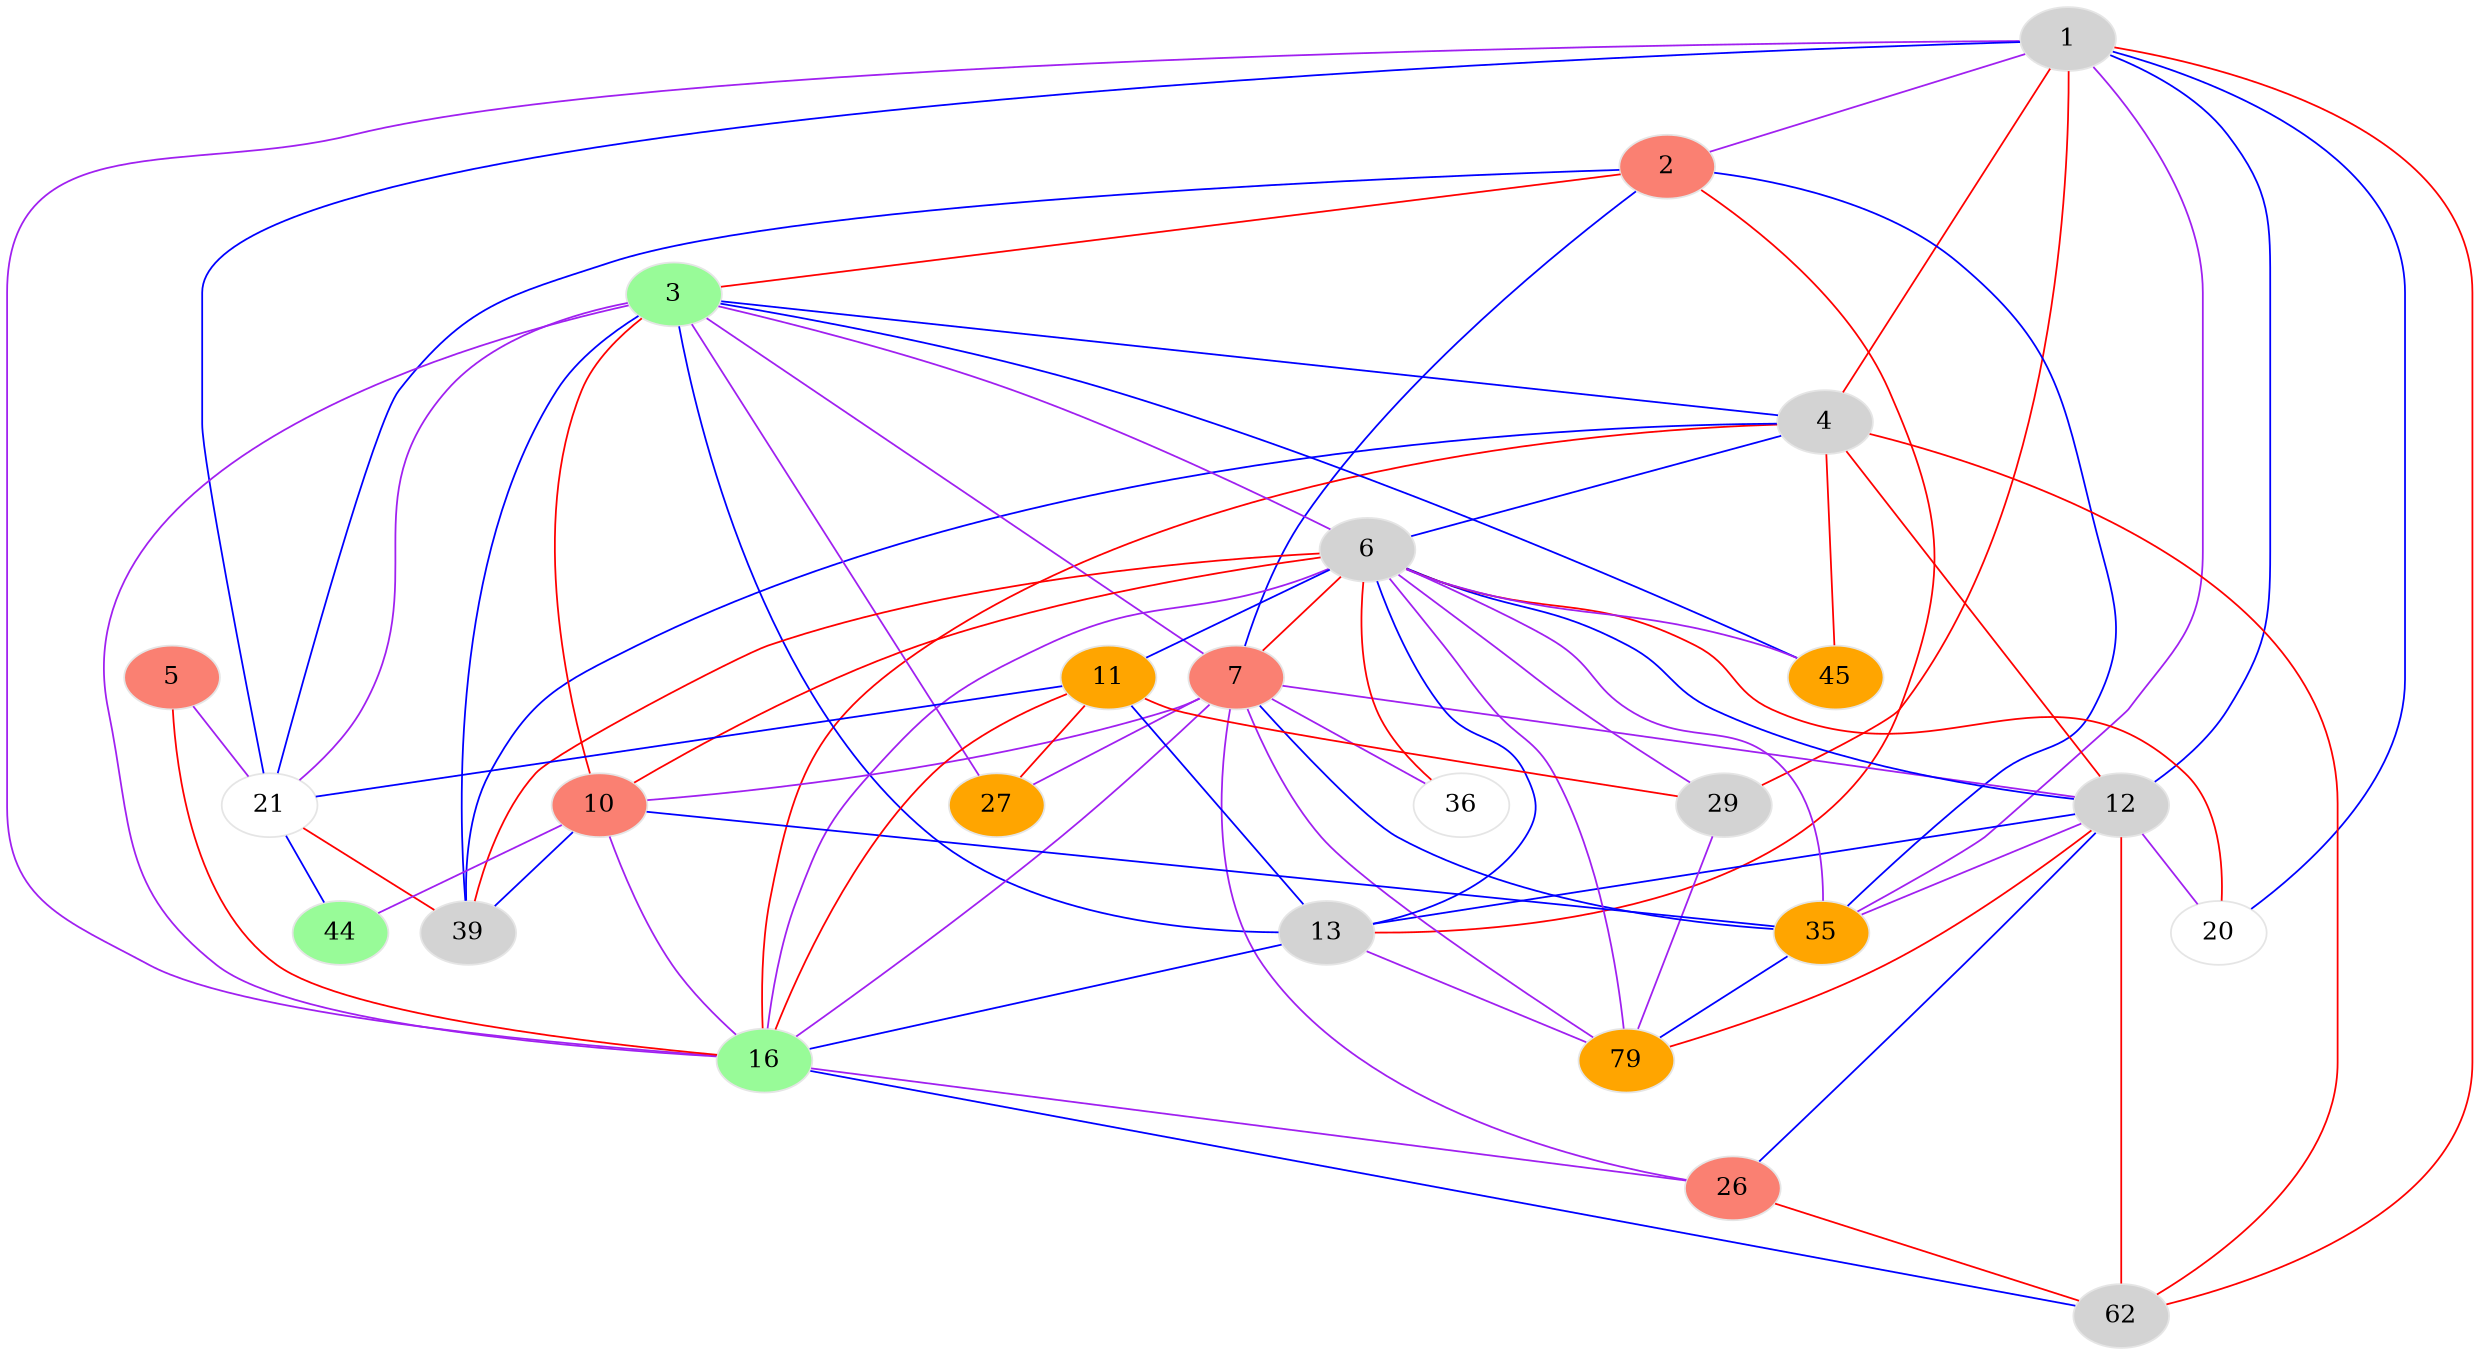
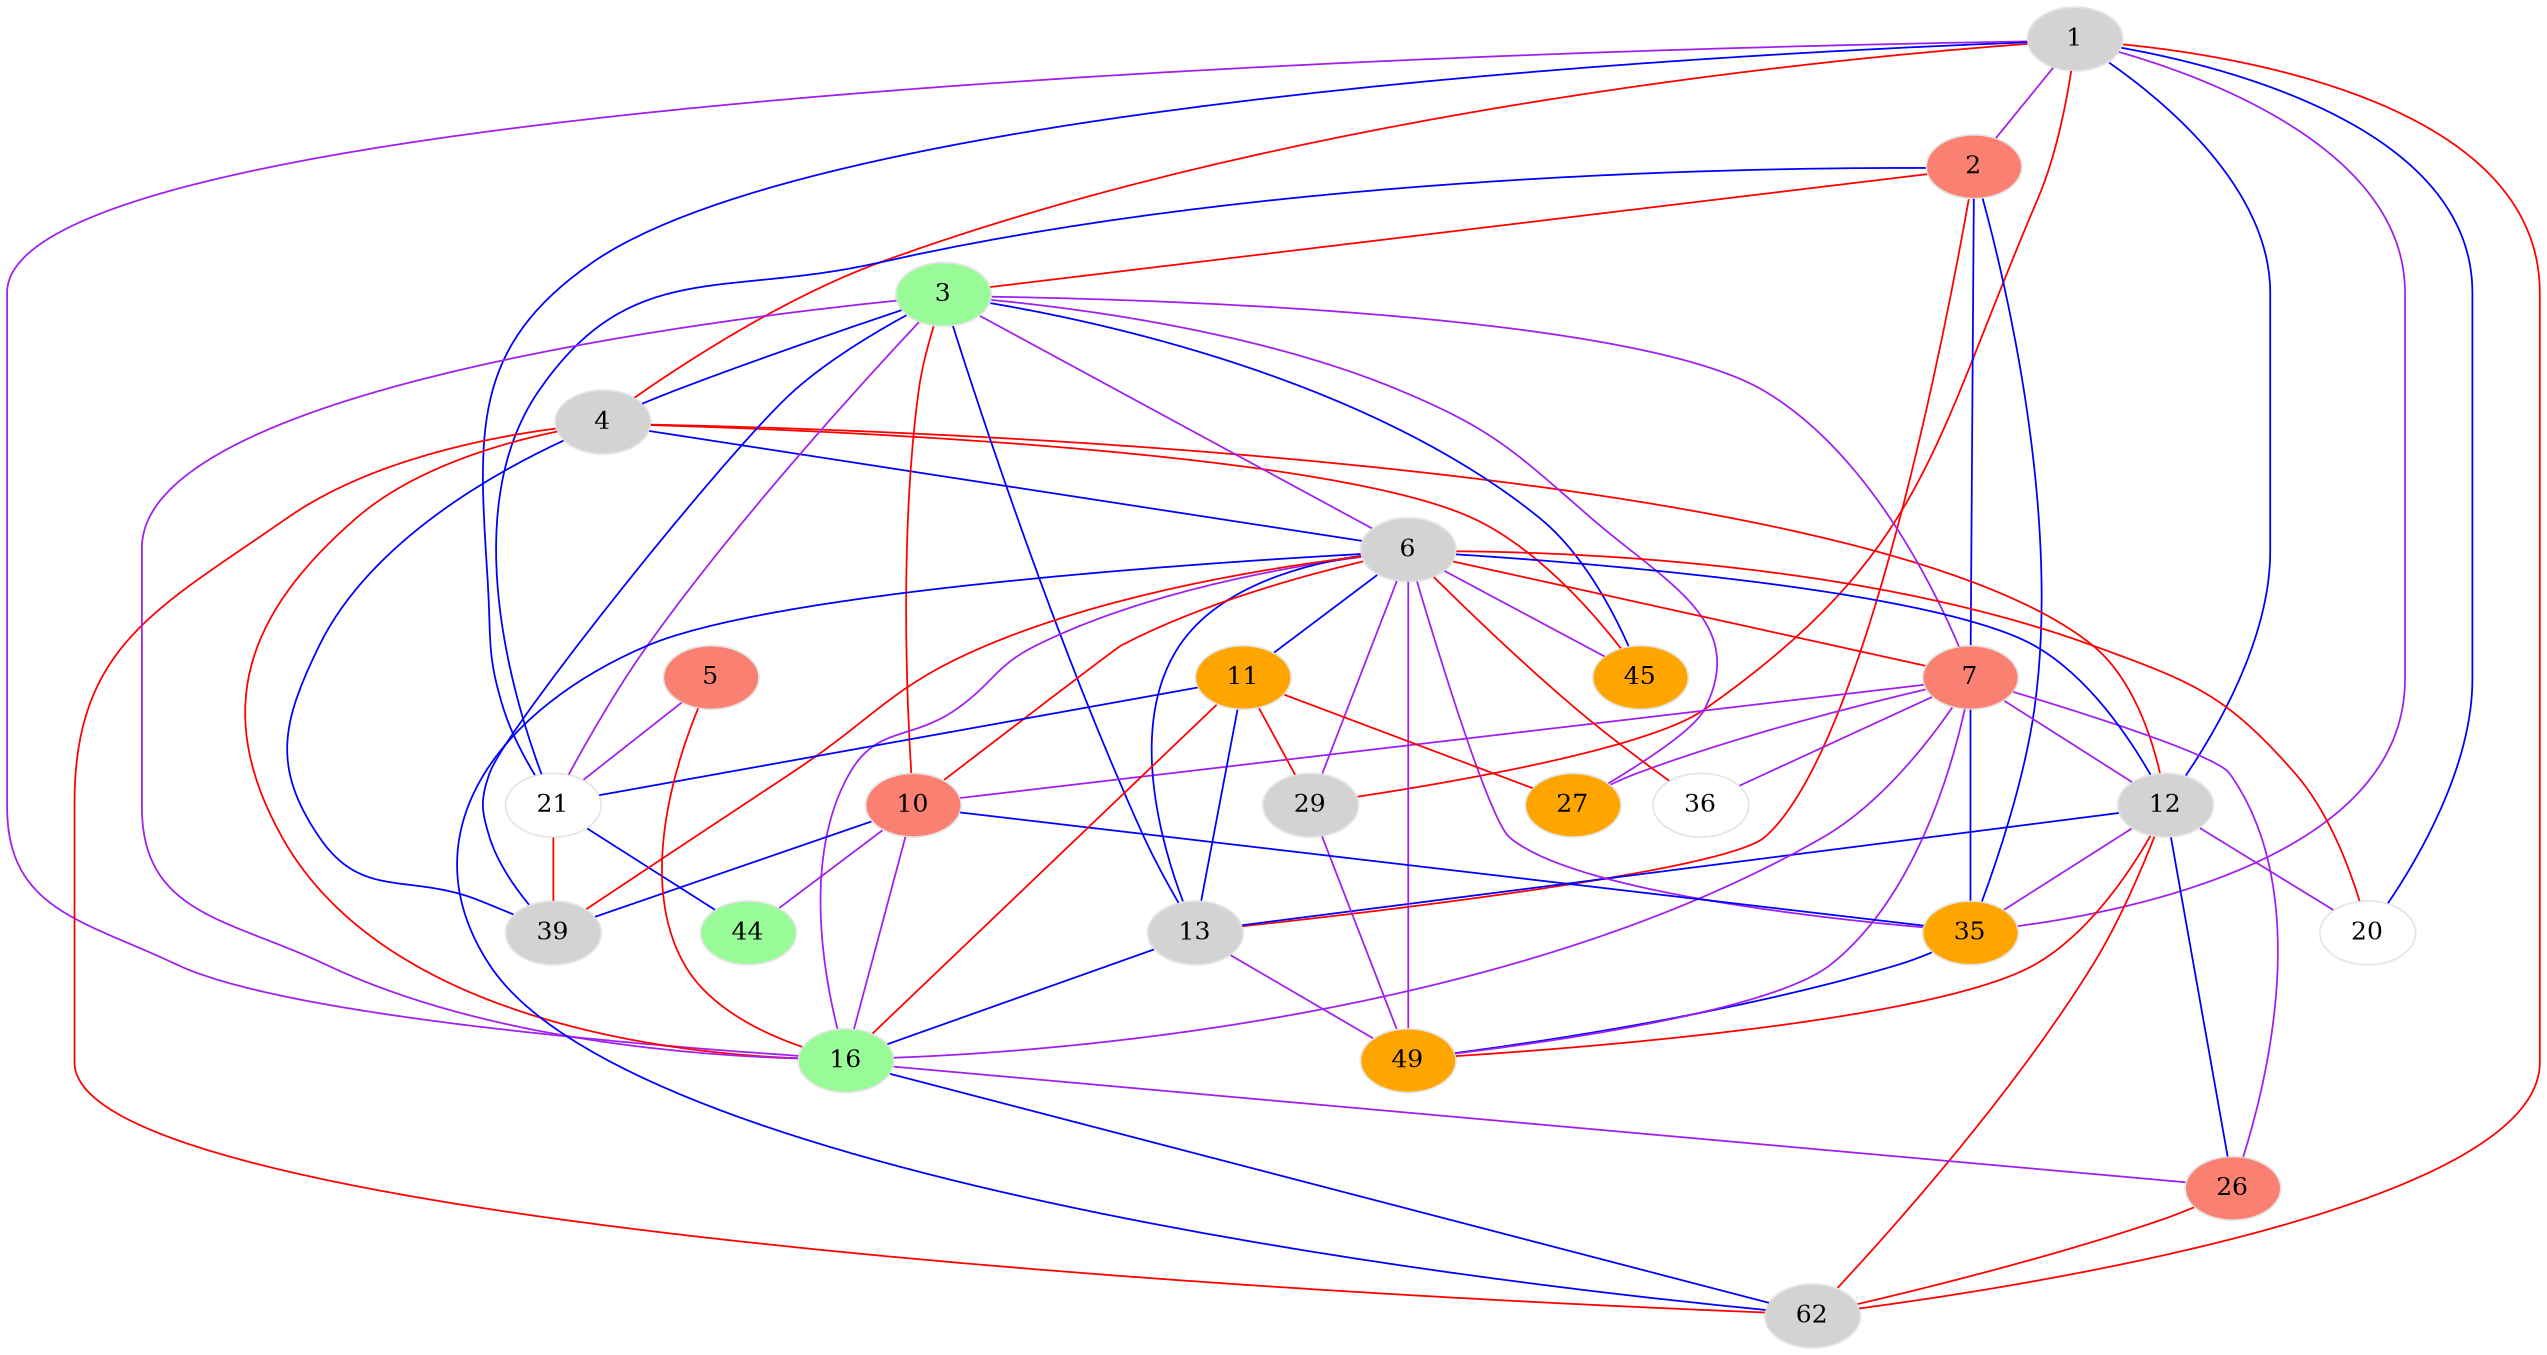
edge "6" -- "62": added
node "79": label "79" -> "49"
